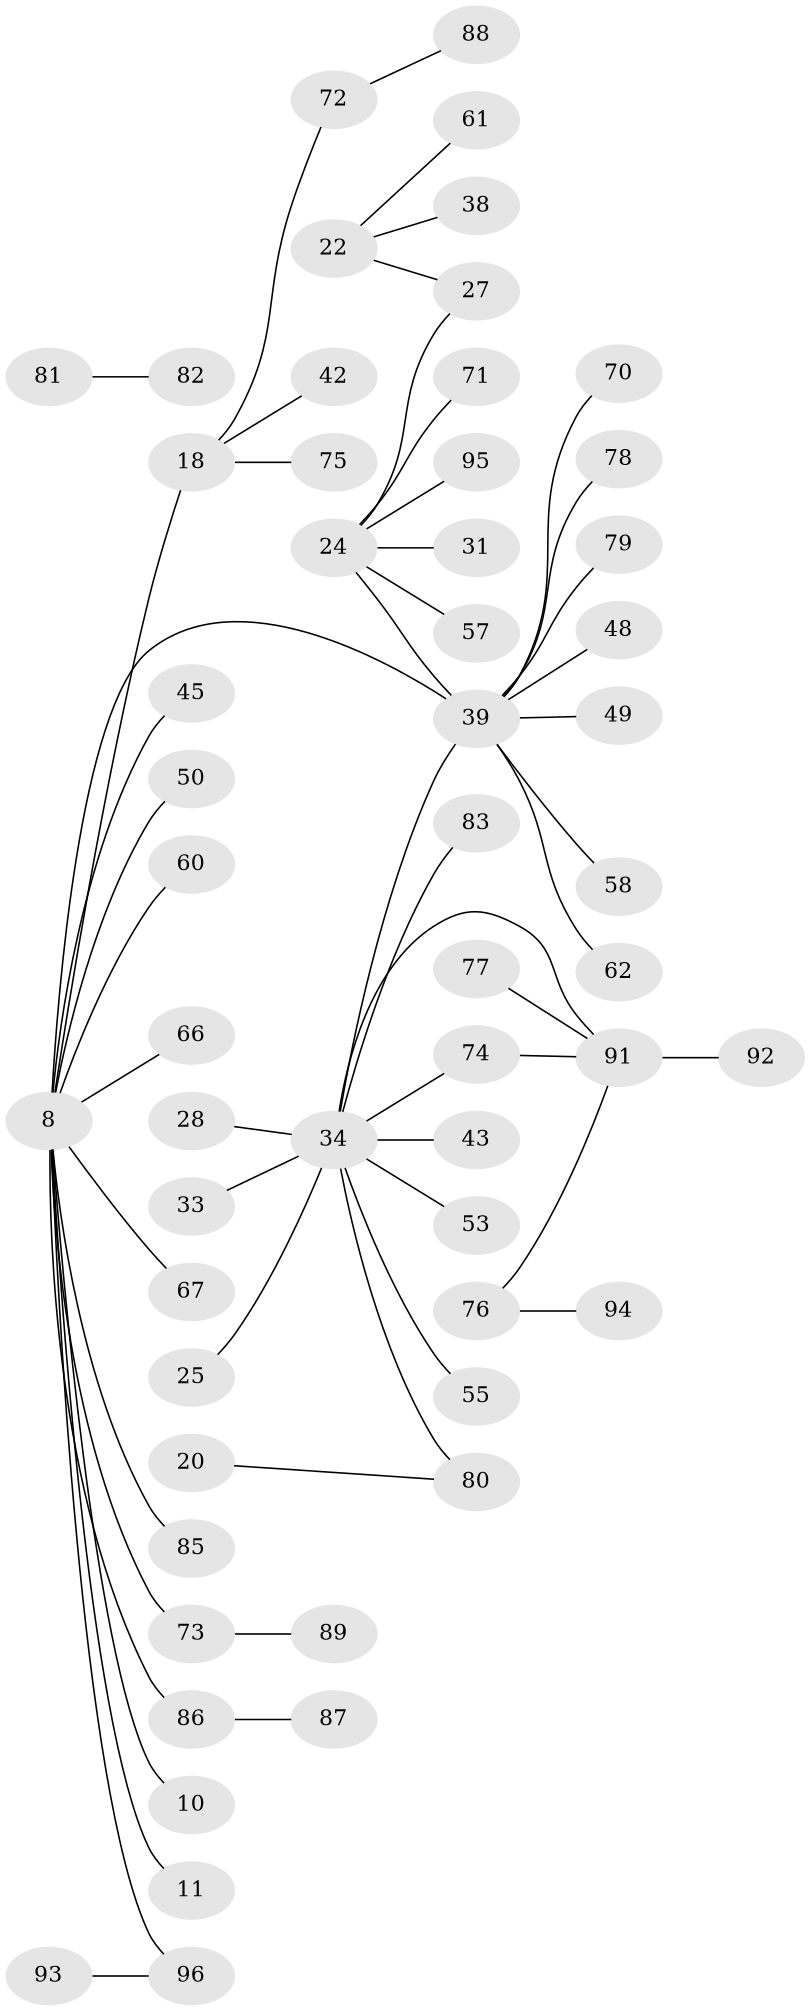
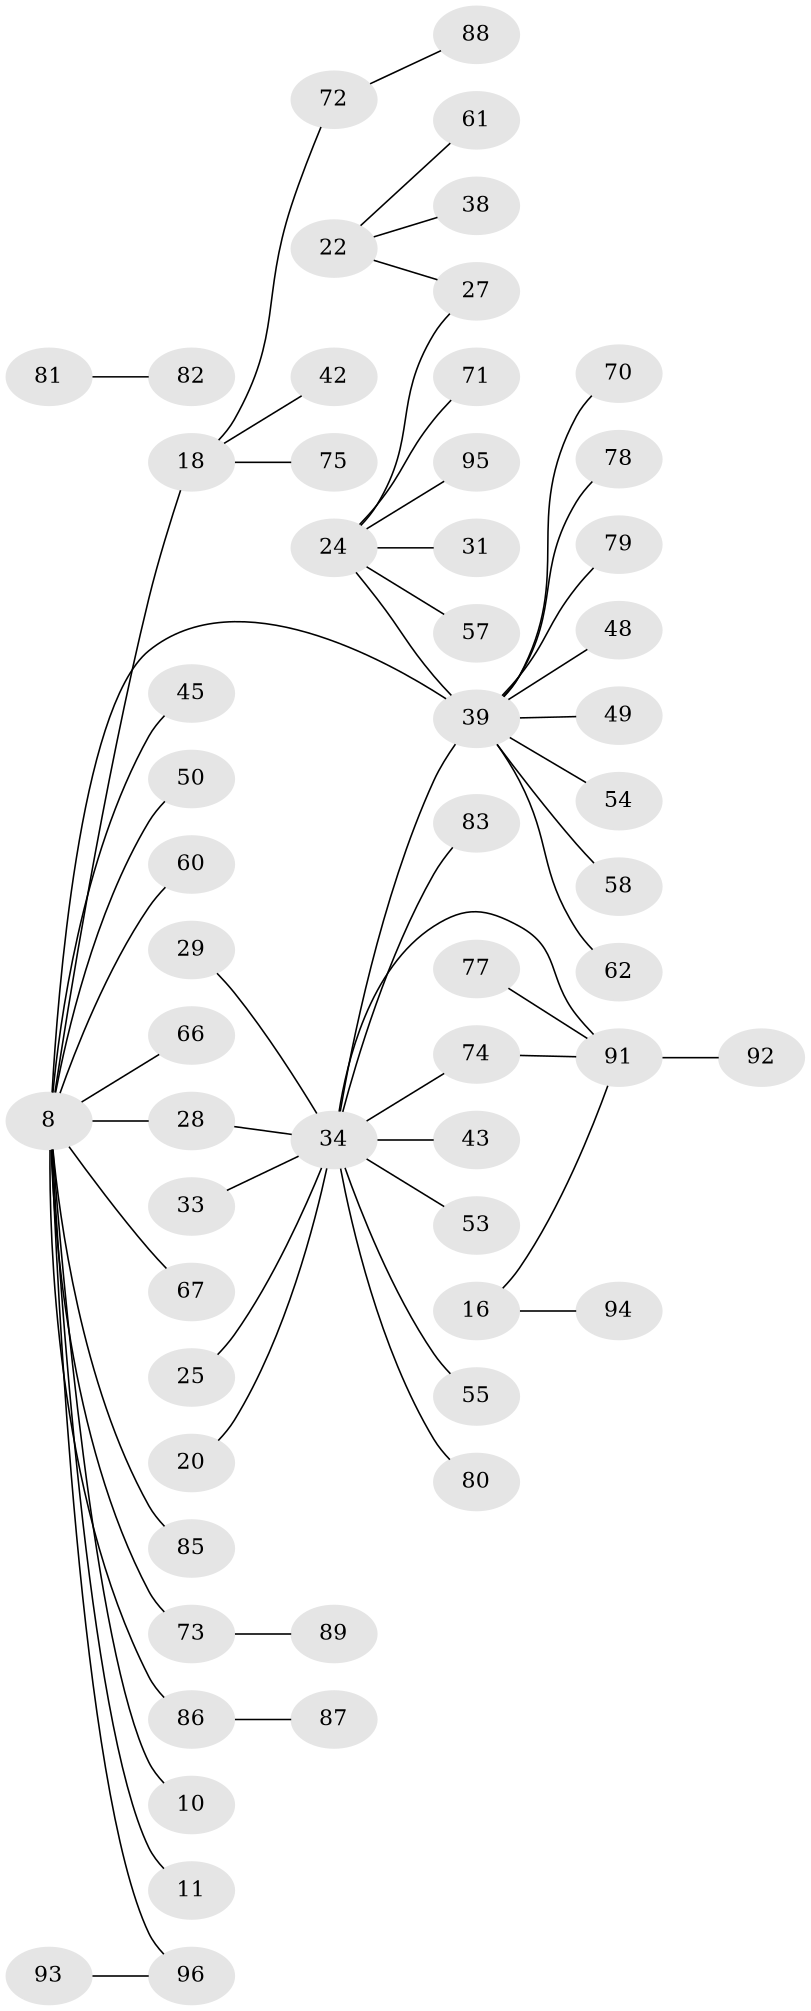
node "54": added
node "29": added
edge "8" -- "28": added
node "76": label "76" -> "16"
edge "20" -- "80": now "20" -- "34"
